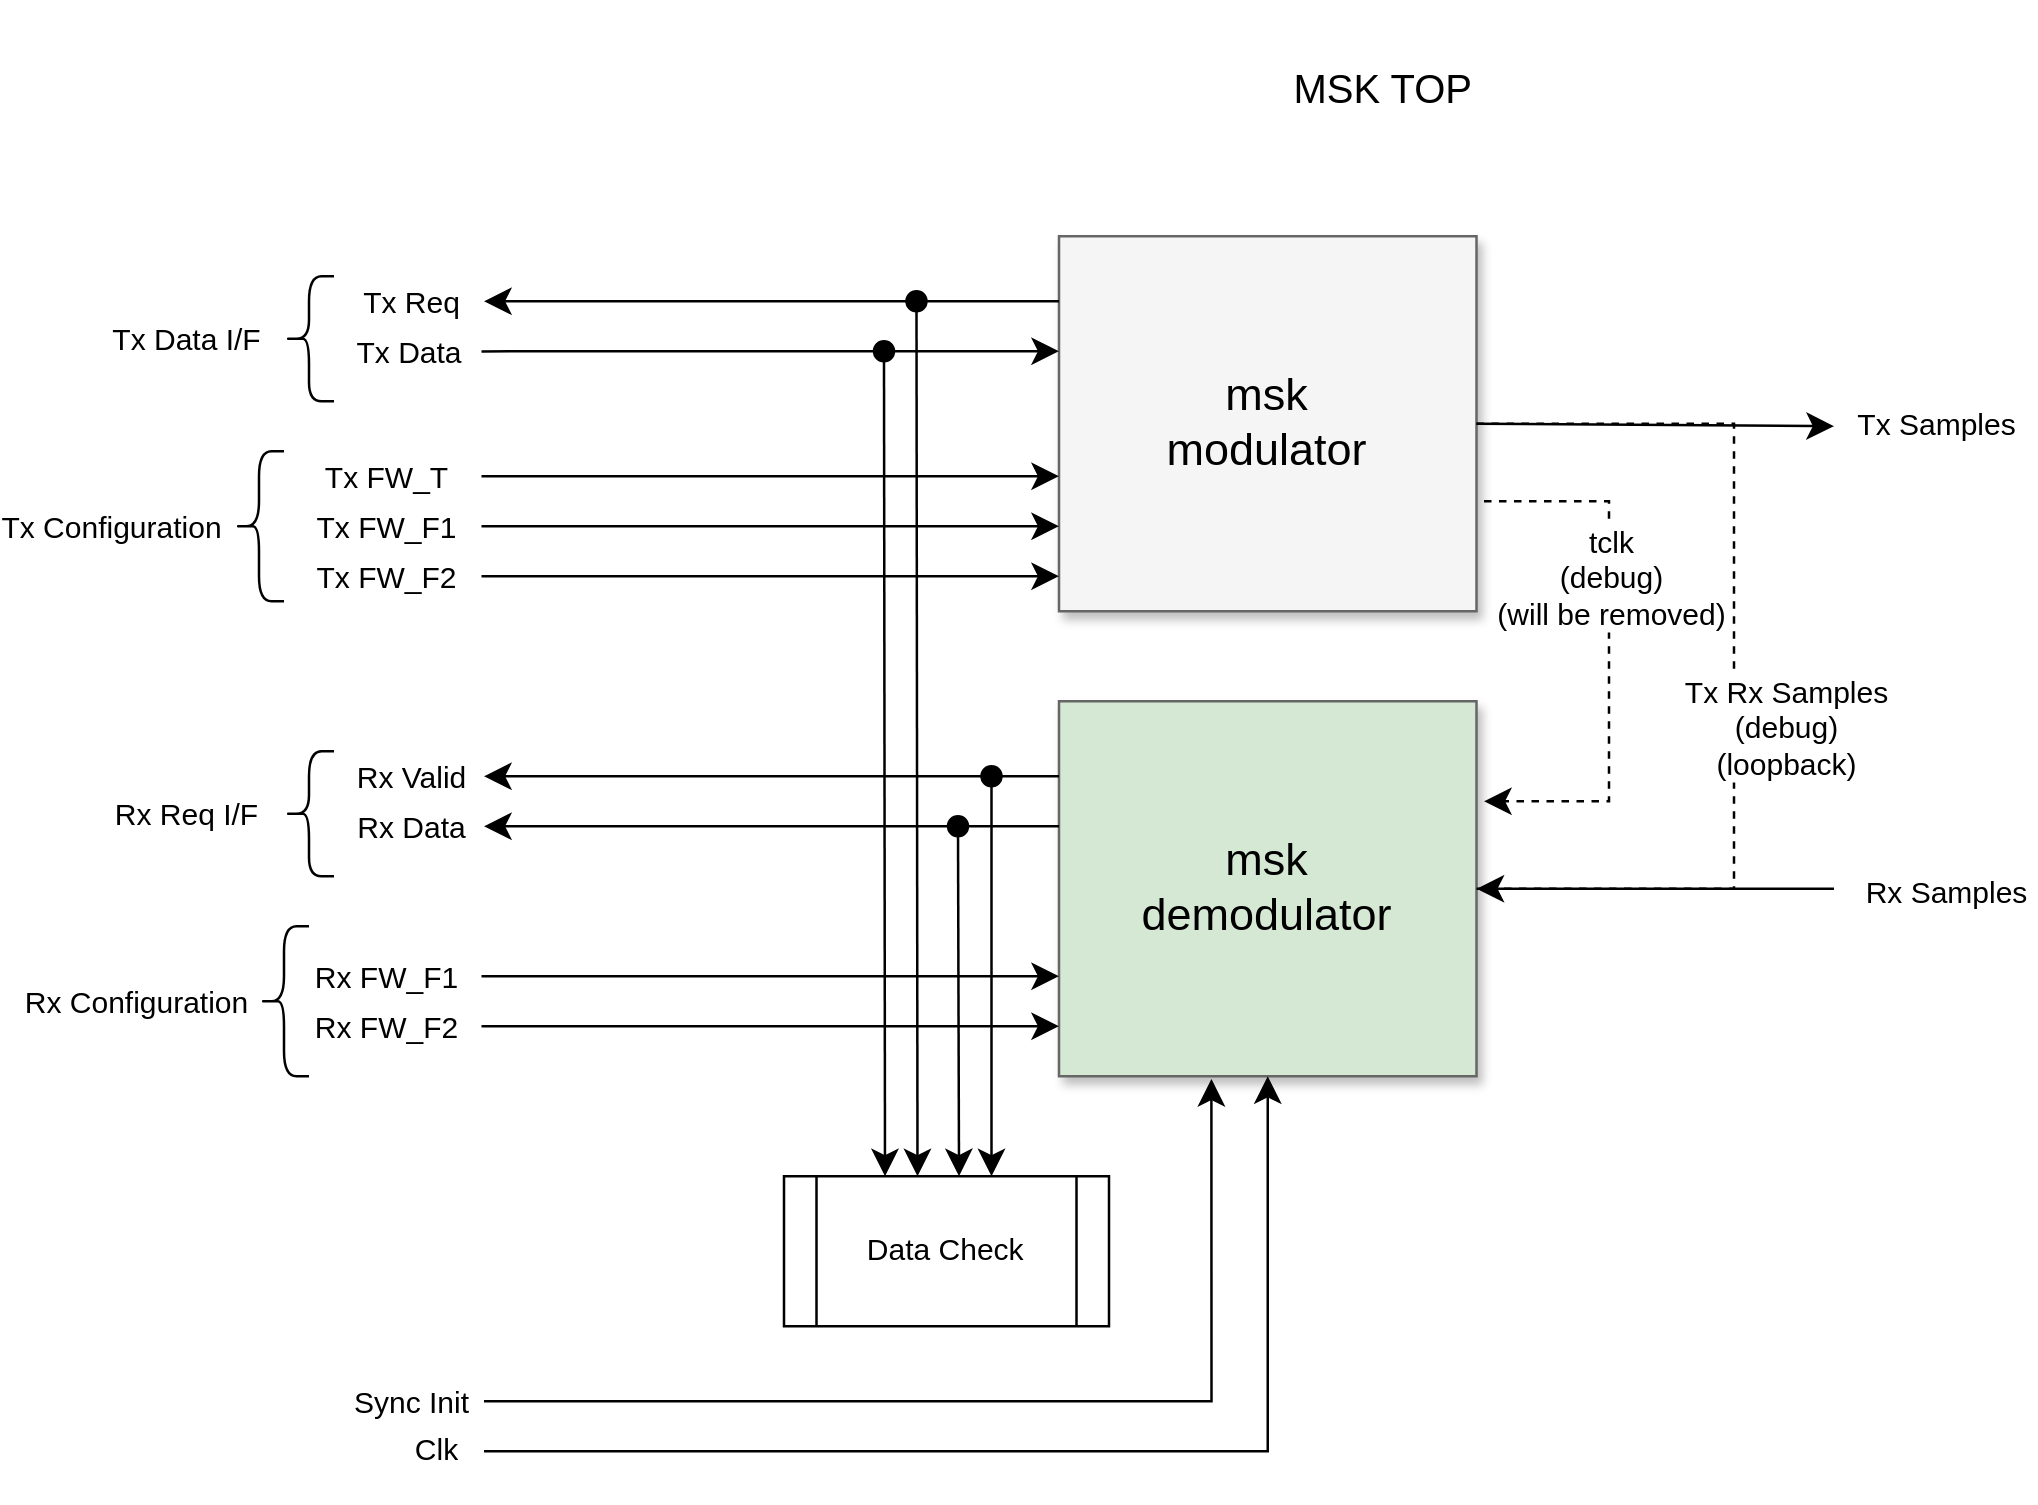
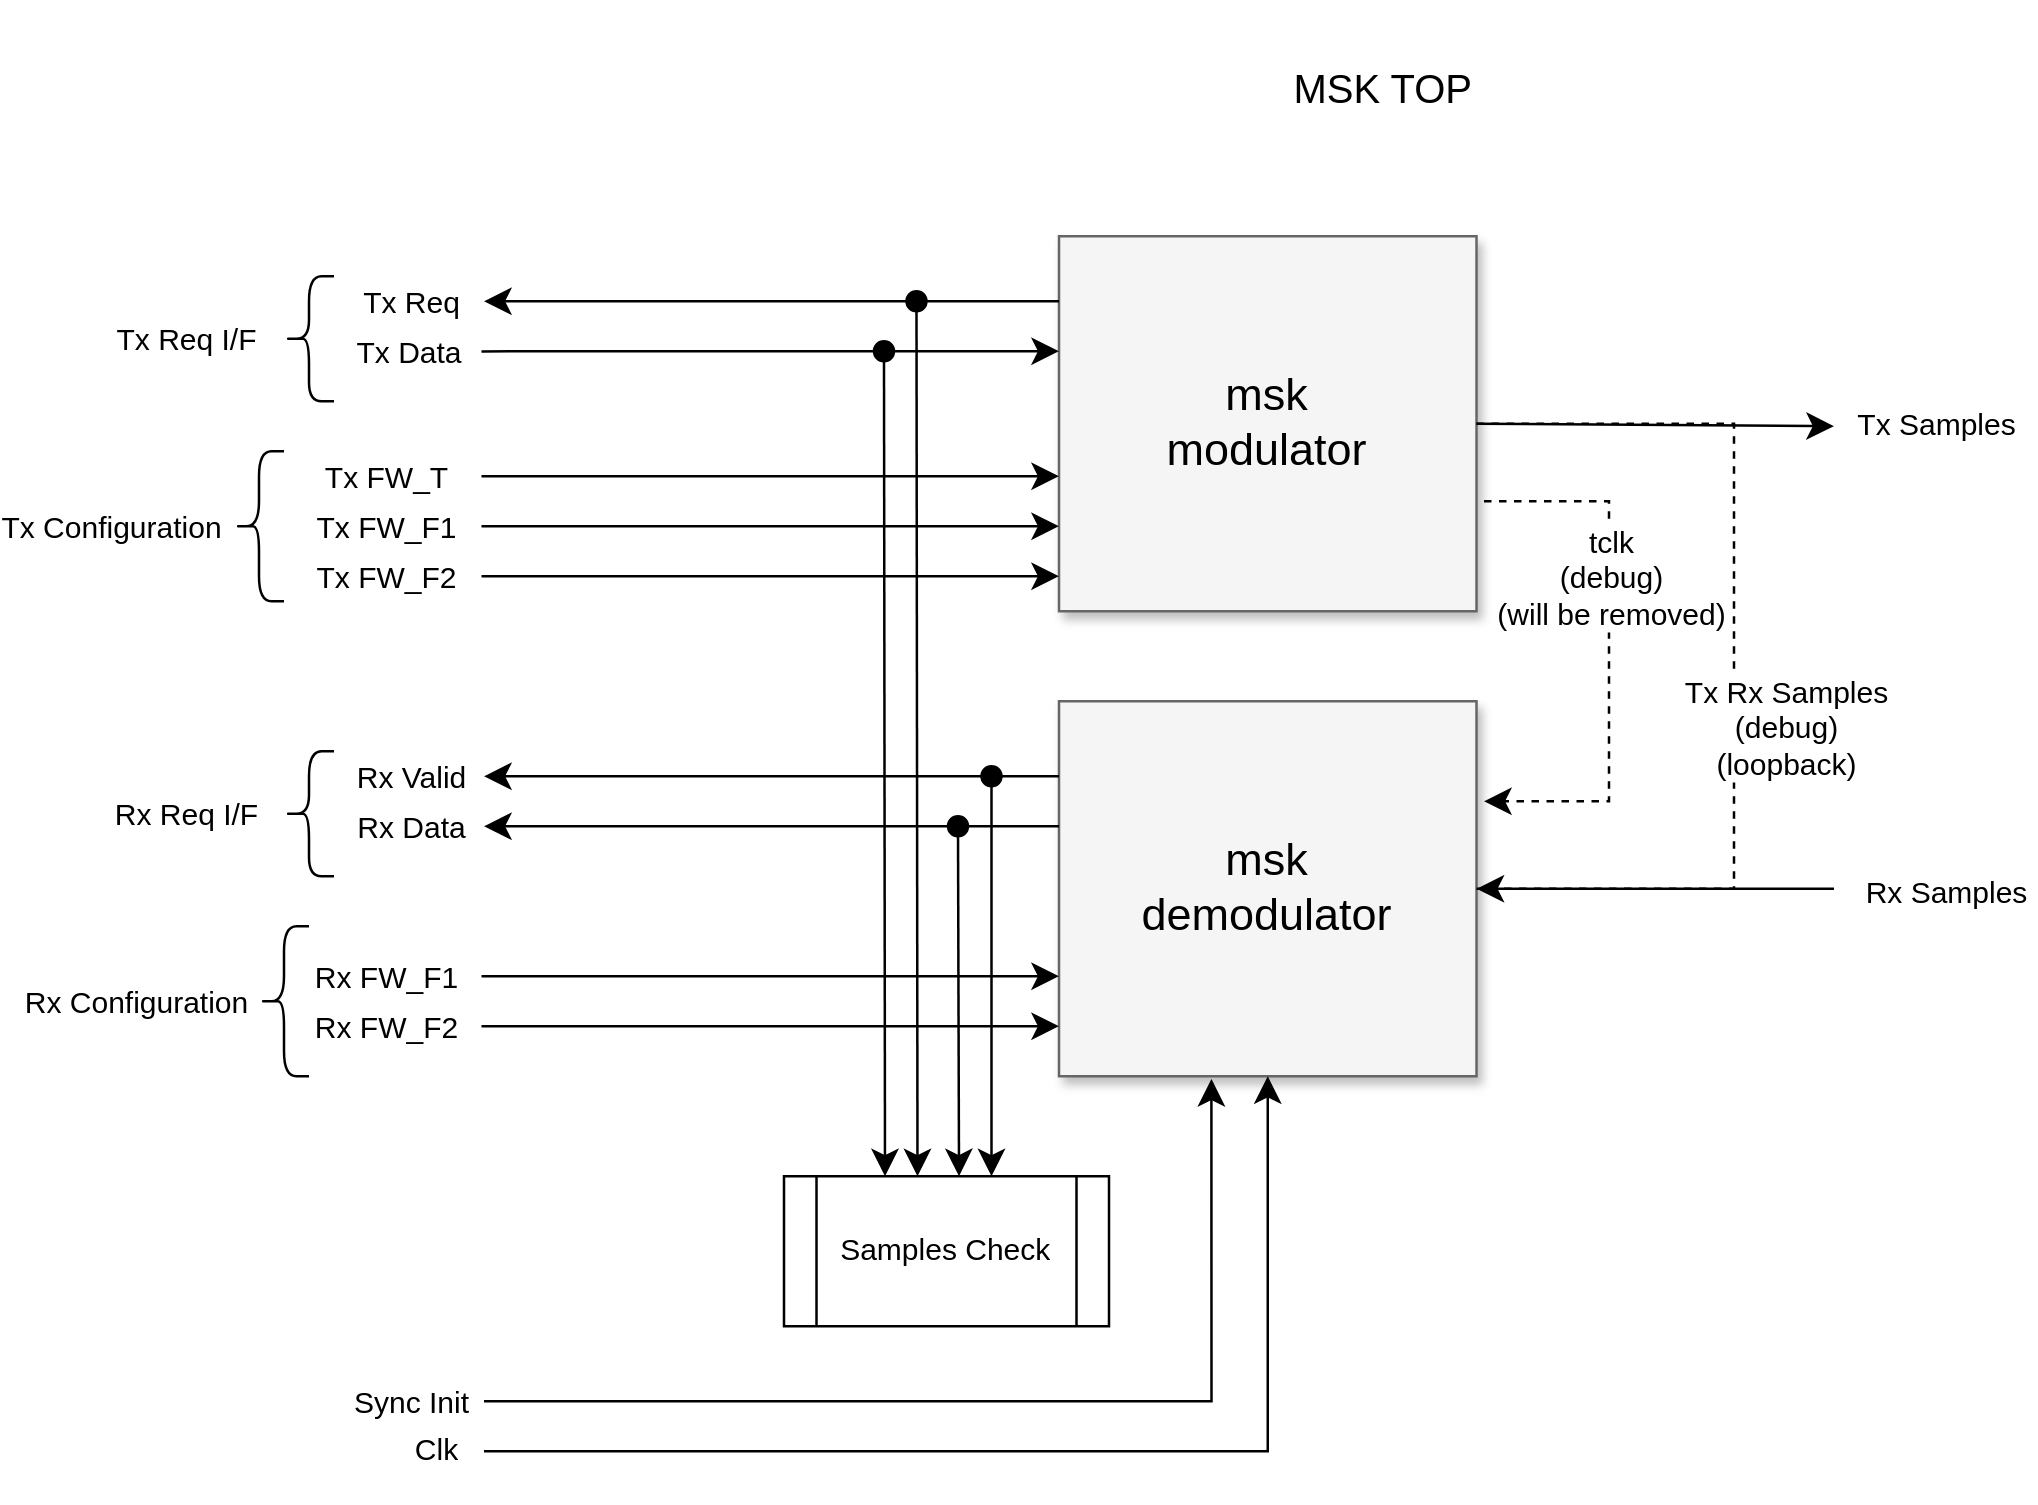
node "Tx Data I/F": label "Tx Data I/F" -> "Tx Req I/F"
node "msk demodulator": fillcolor #d5e8d4 -> #f5f5f5
node "Data Check": label "Data Check" -> "Samples Check"
